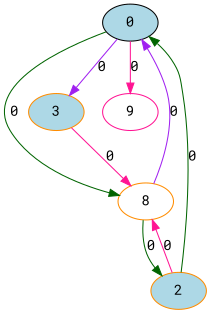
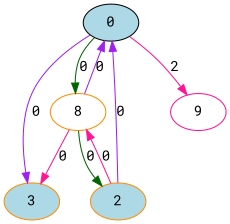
edge "0" -> "9": label "0" -> "2"
edge "3" -> "8": reversed
edge "2" -> "0": color darkgreen -> purple
